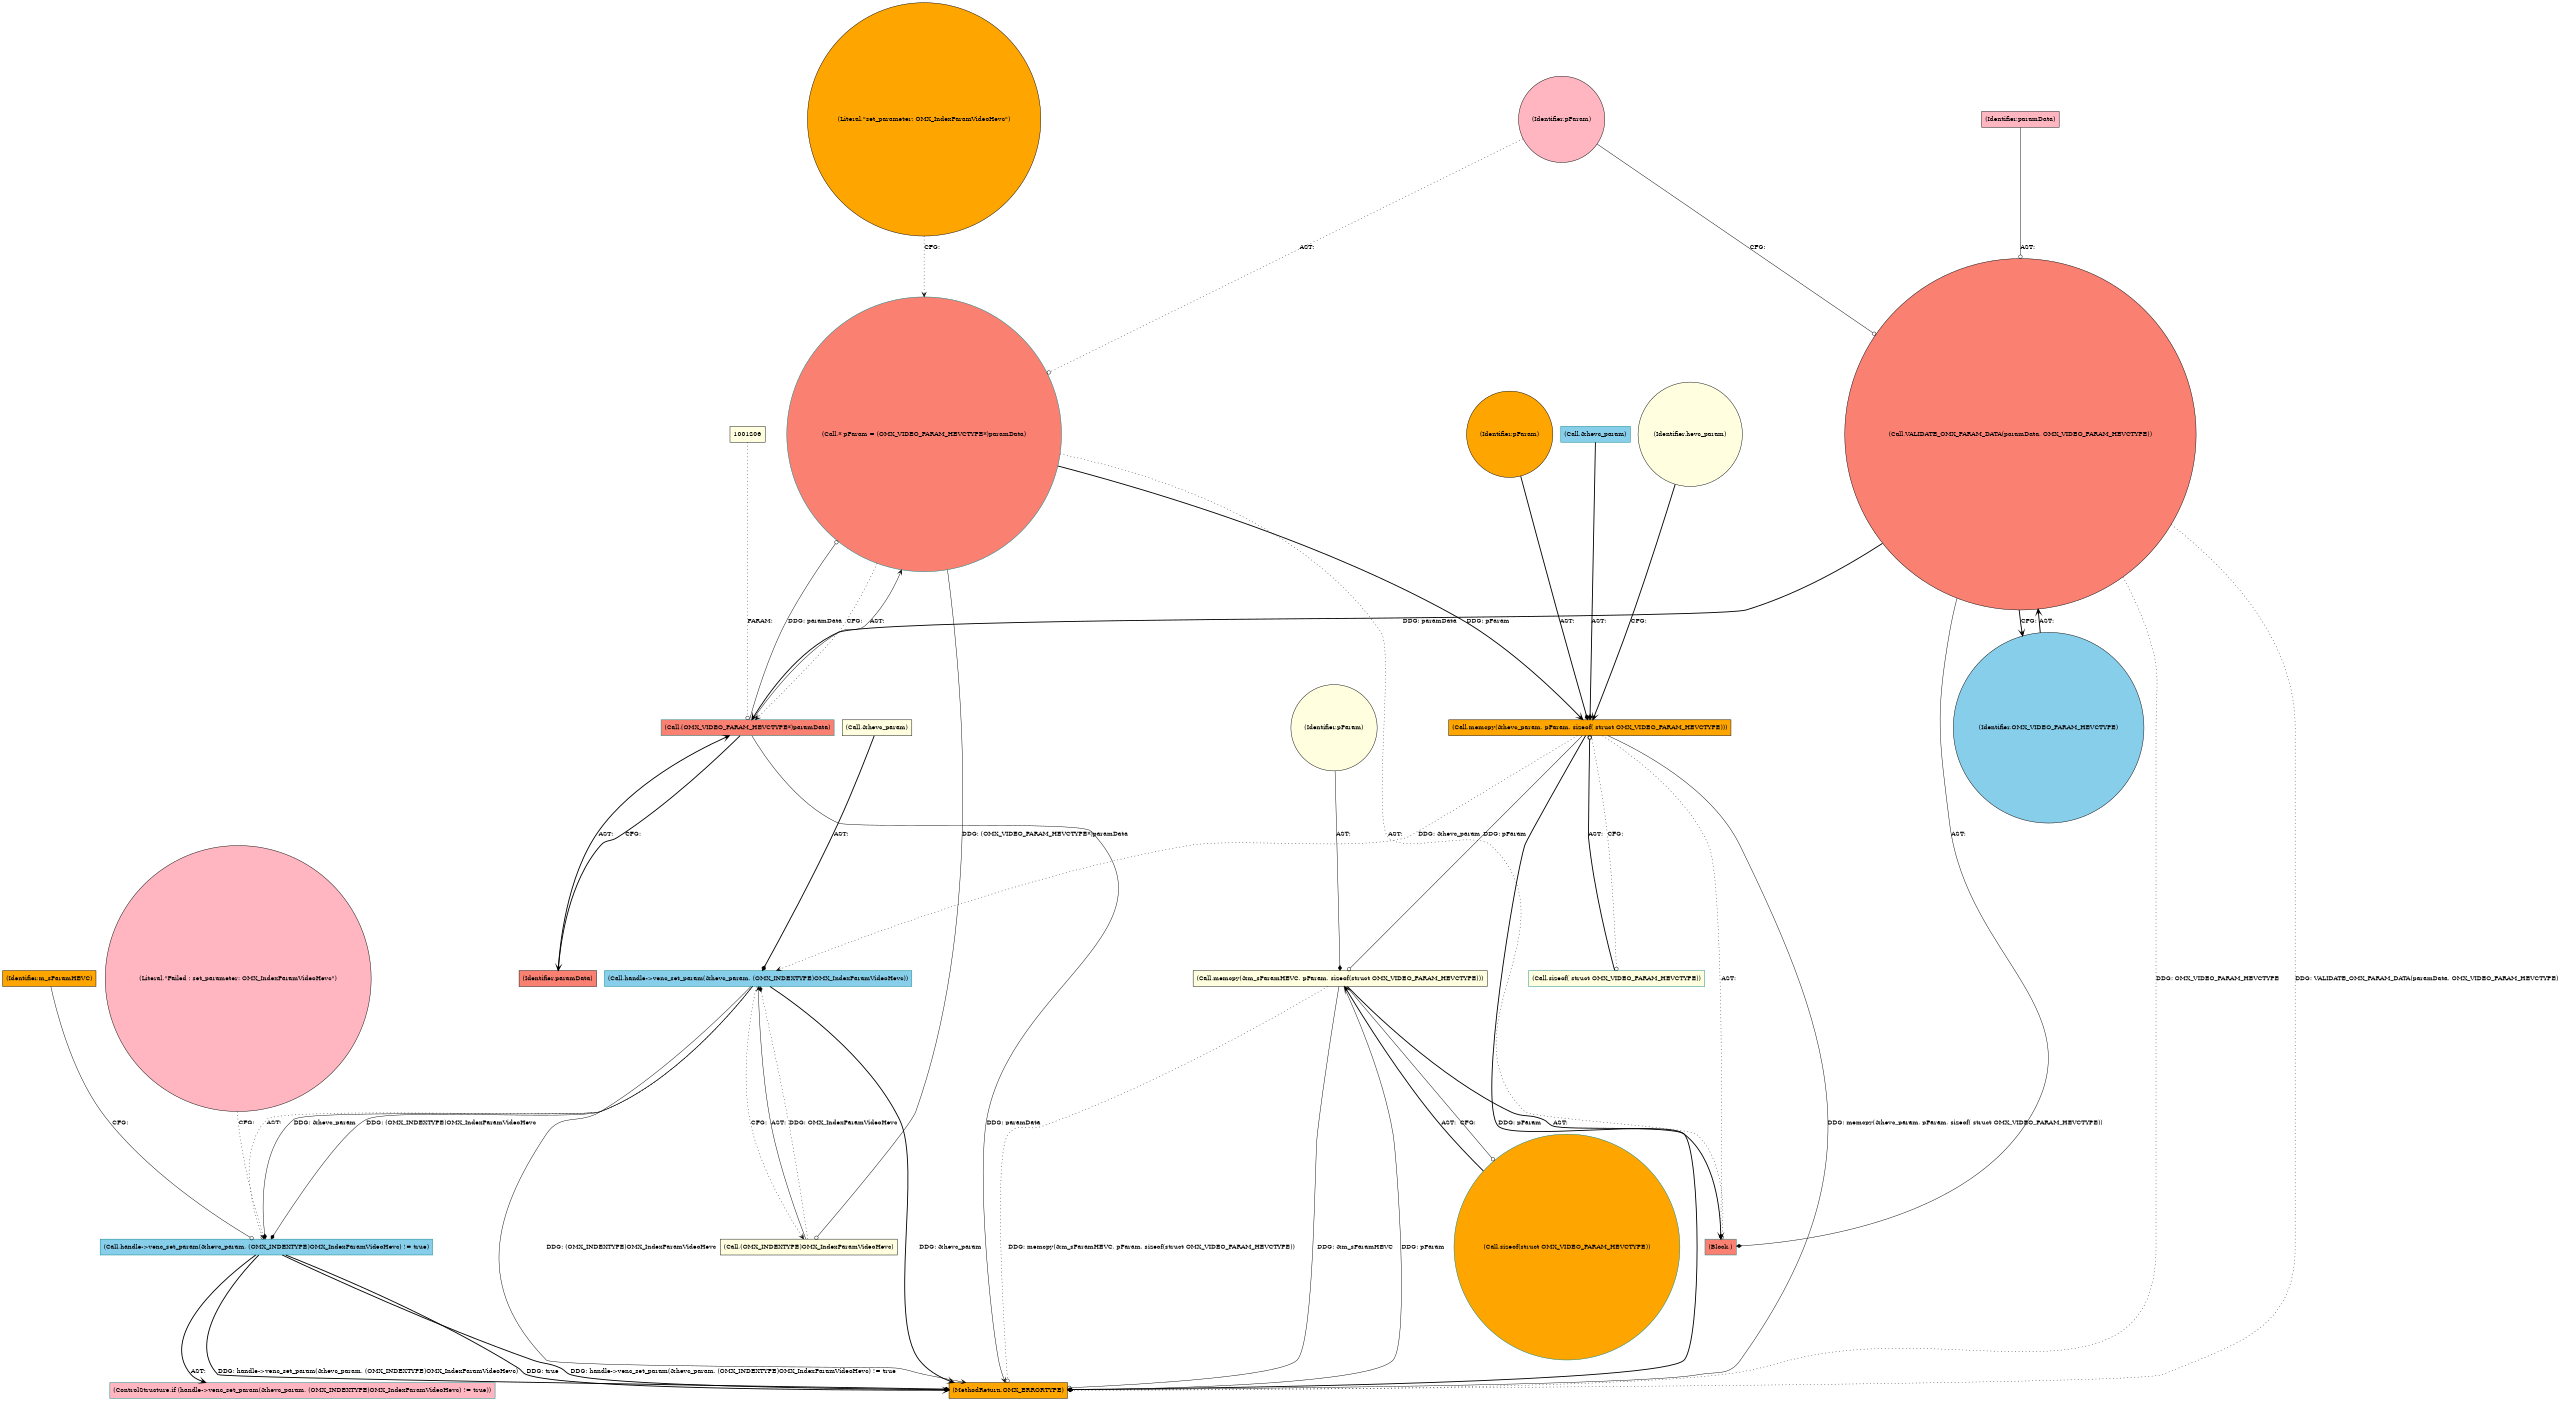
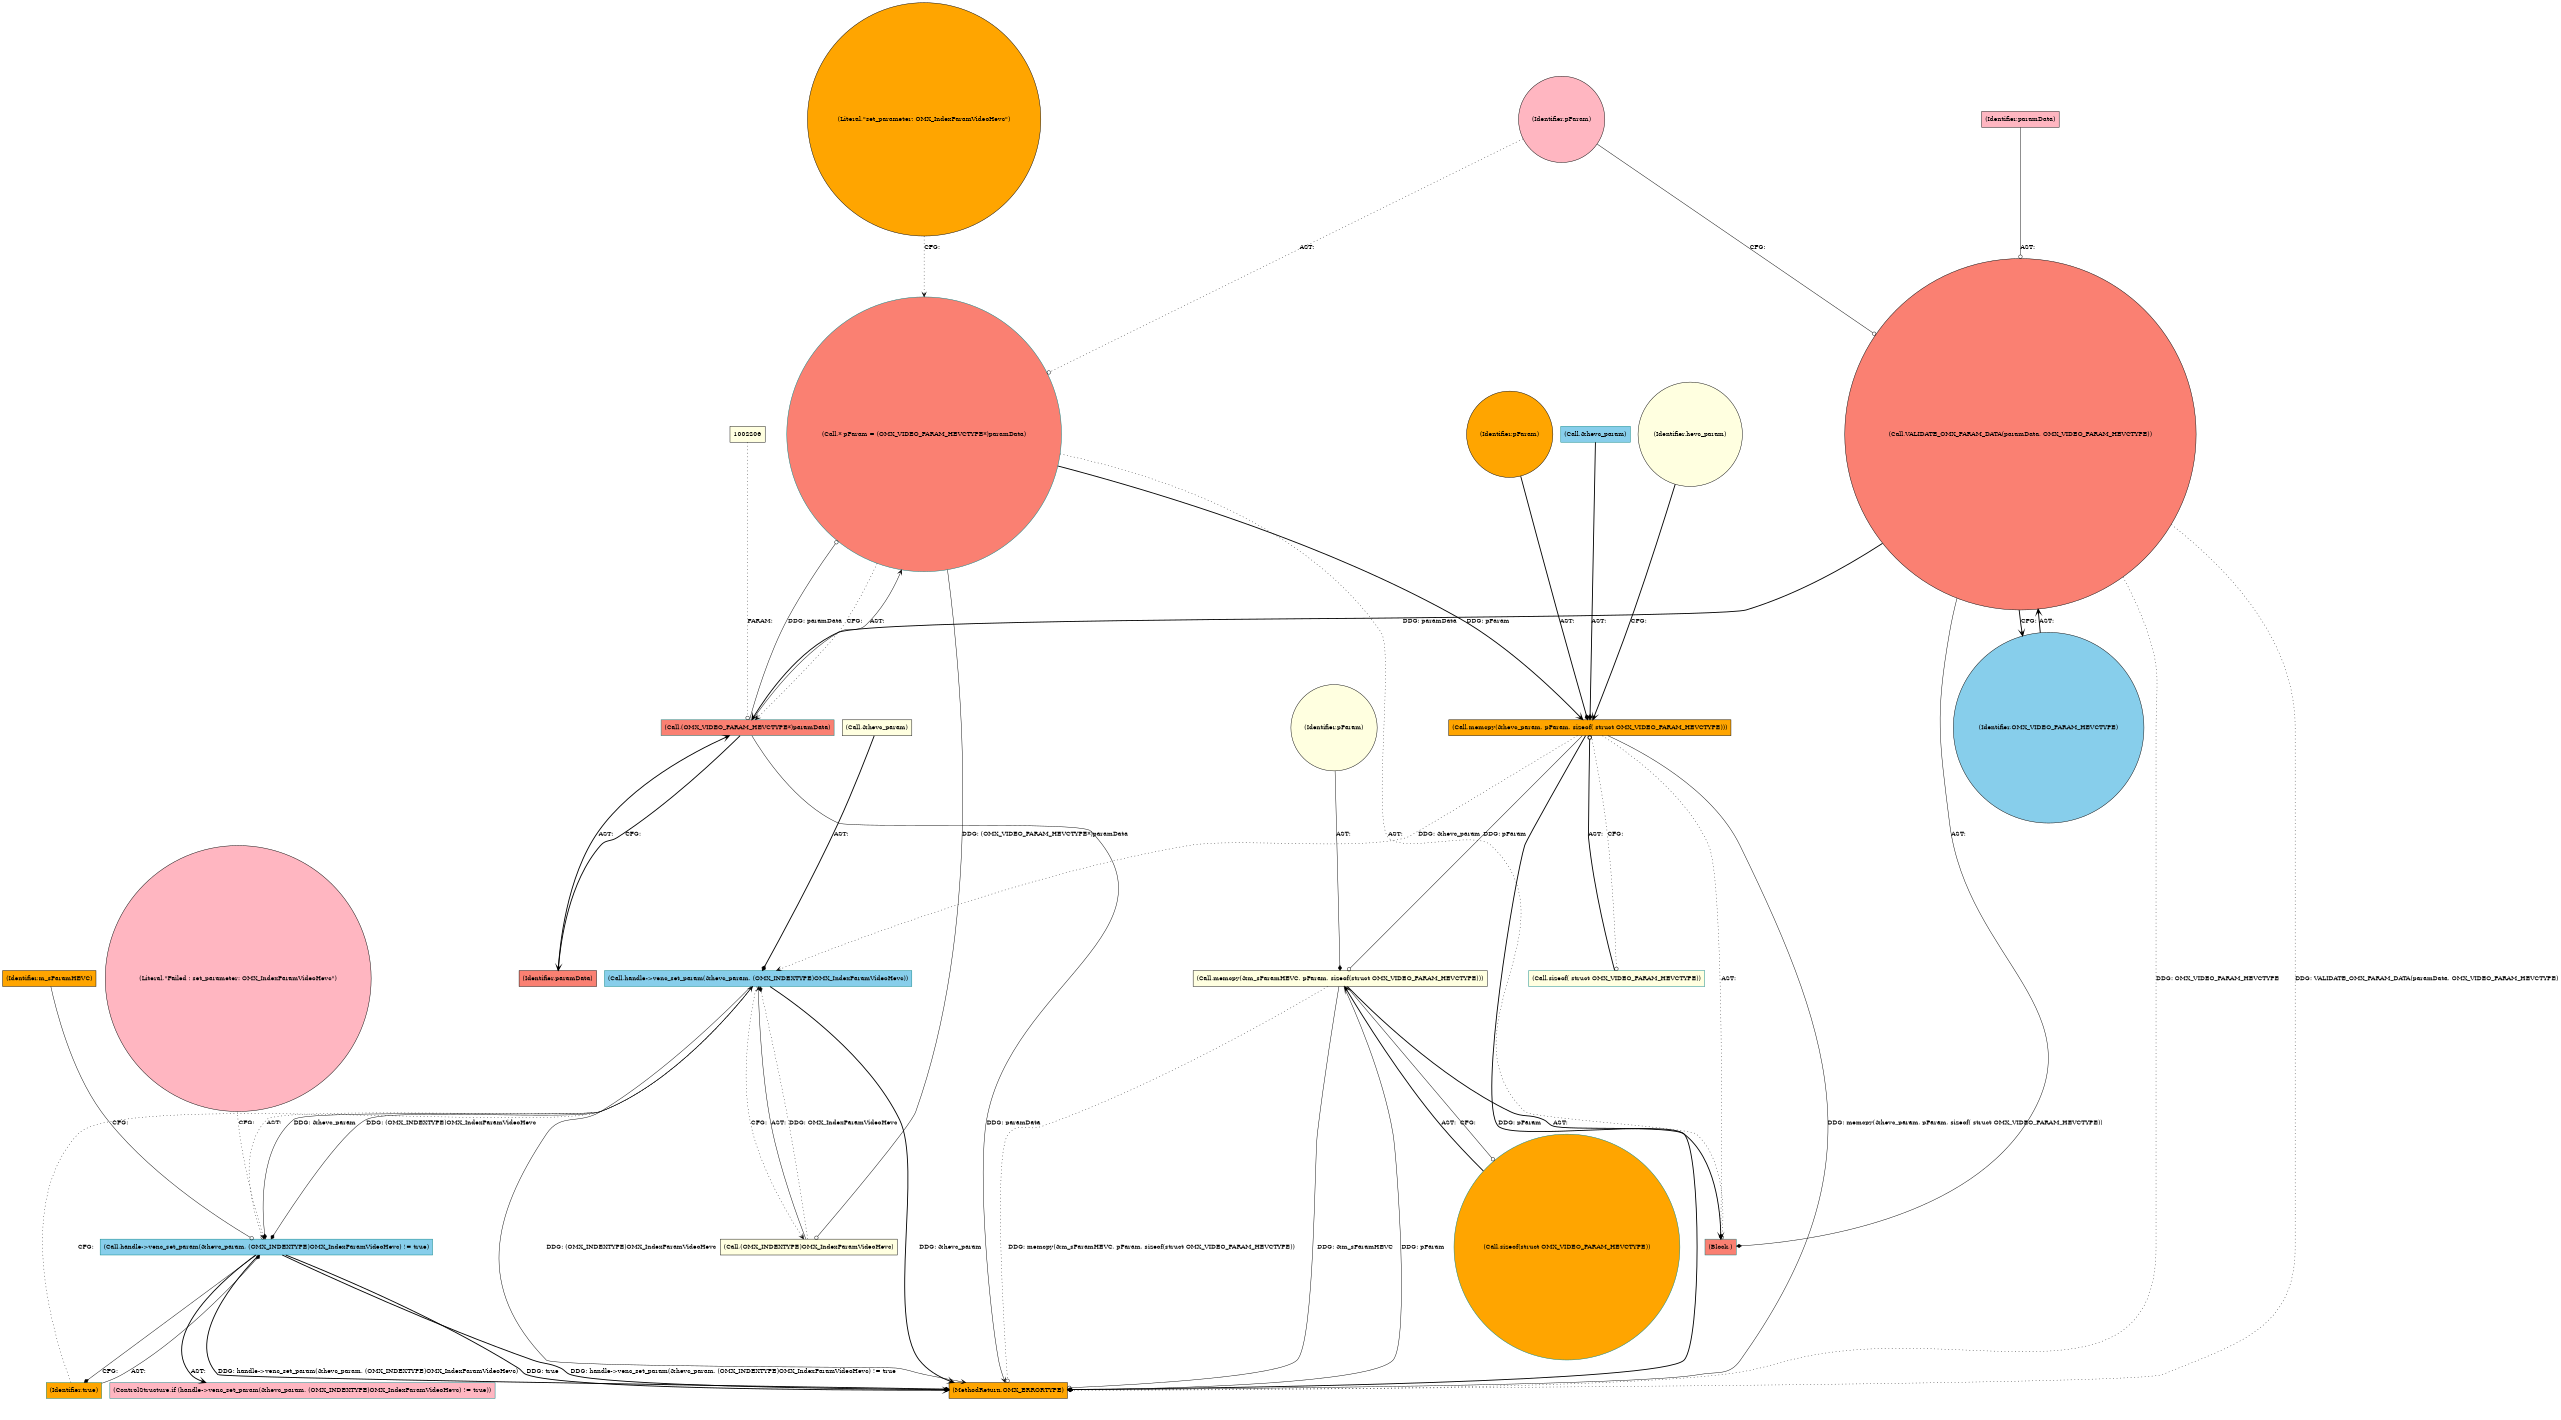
node "1001206": label "1001206" -> "1002206"
node "(Identifier,true)": added
